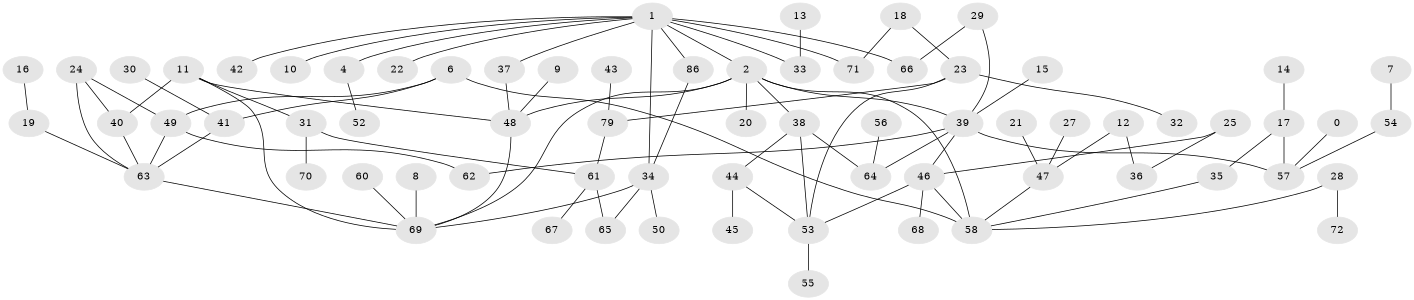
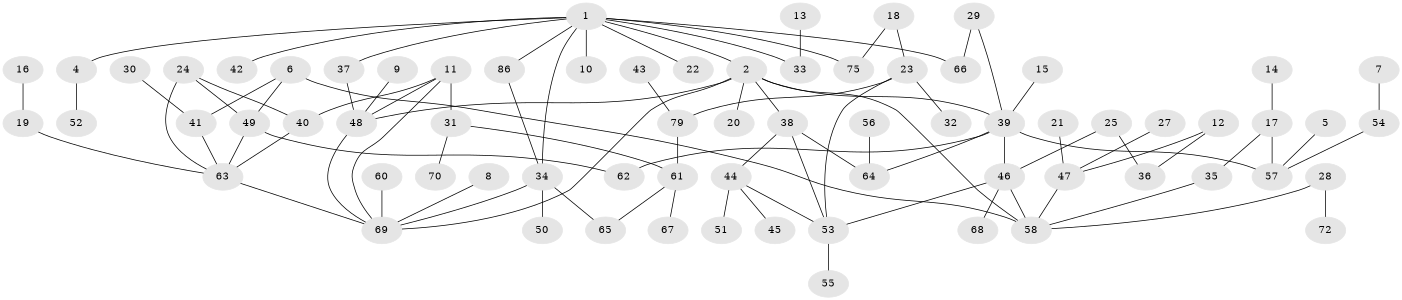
node "71": label "71" -> "75"
node "0": label "0" -> "5"
node "51": added
